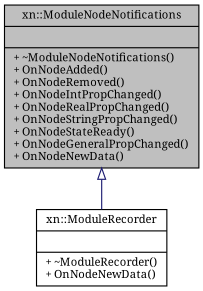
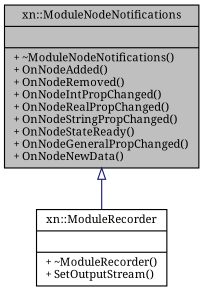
node "xn::ModuleRecorder": text "+ OnNodeNewData()" -> "+ SetOutputStream()"
